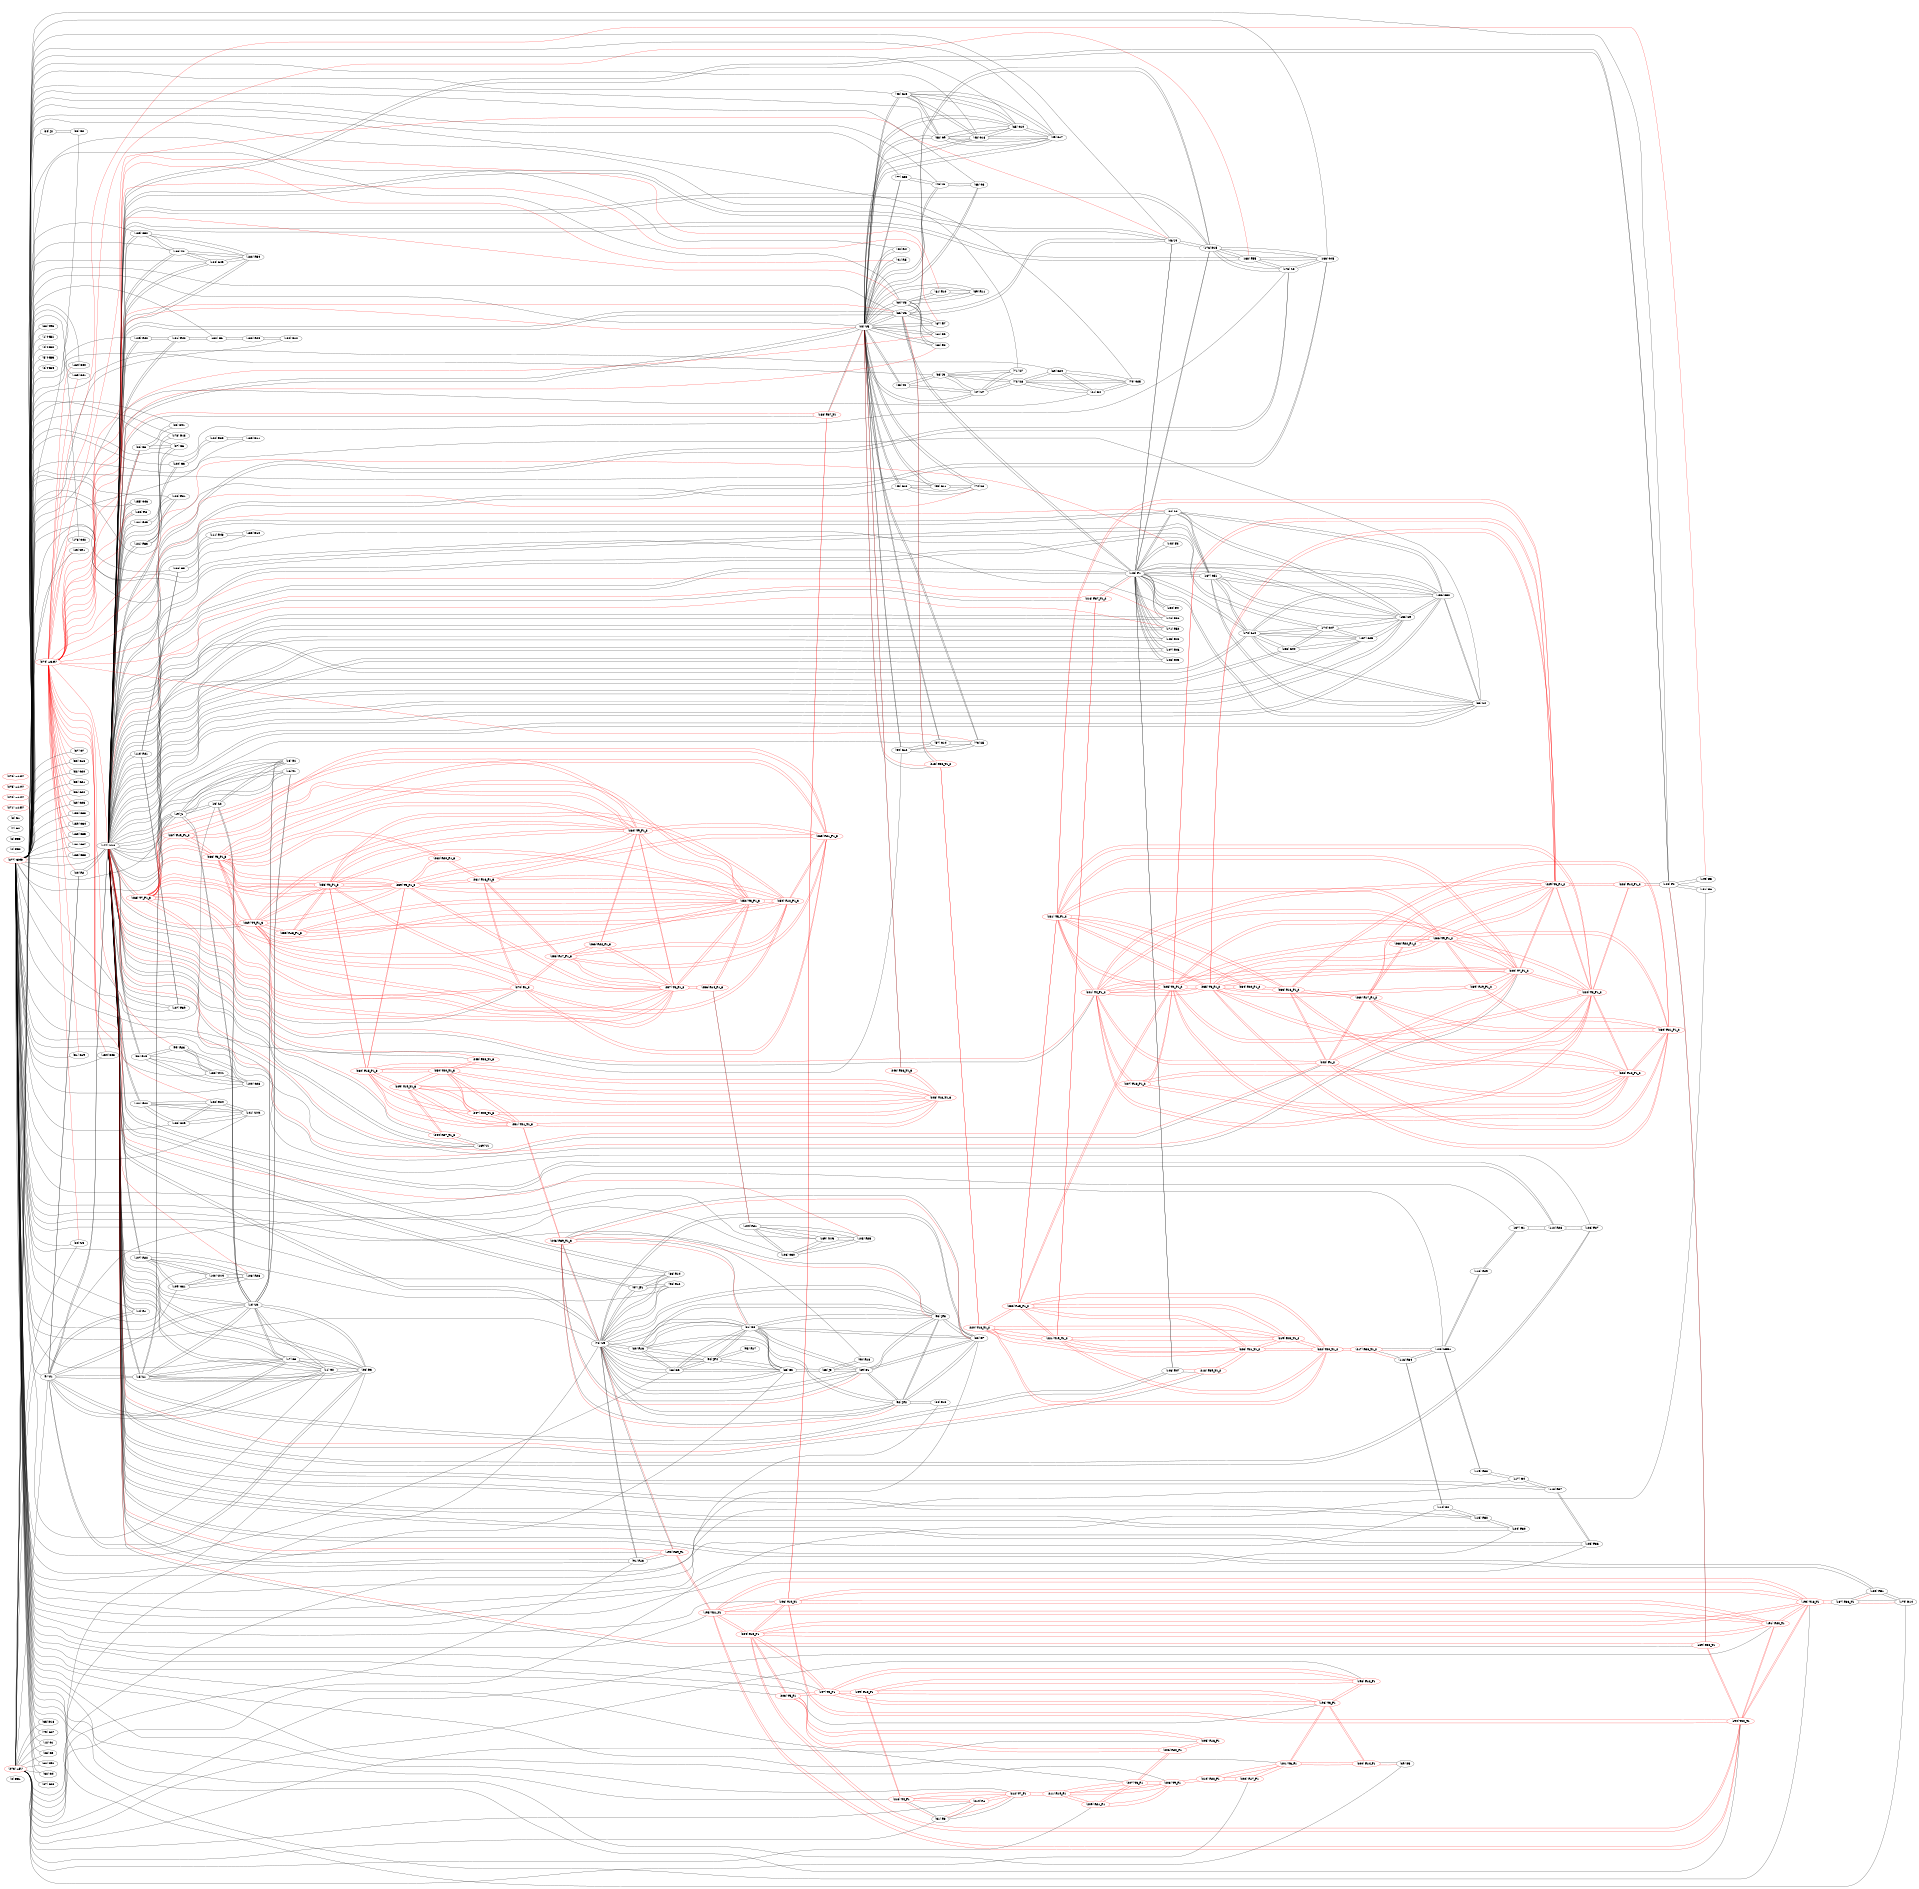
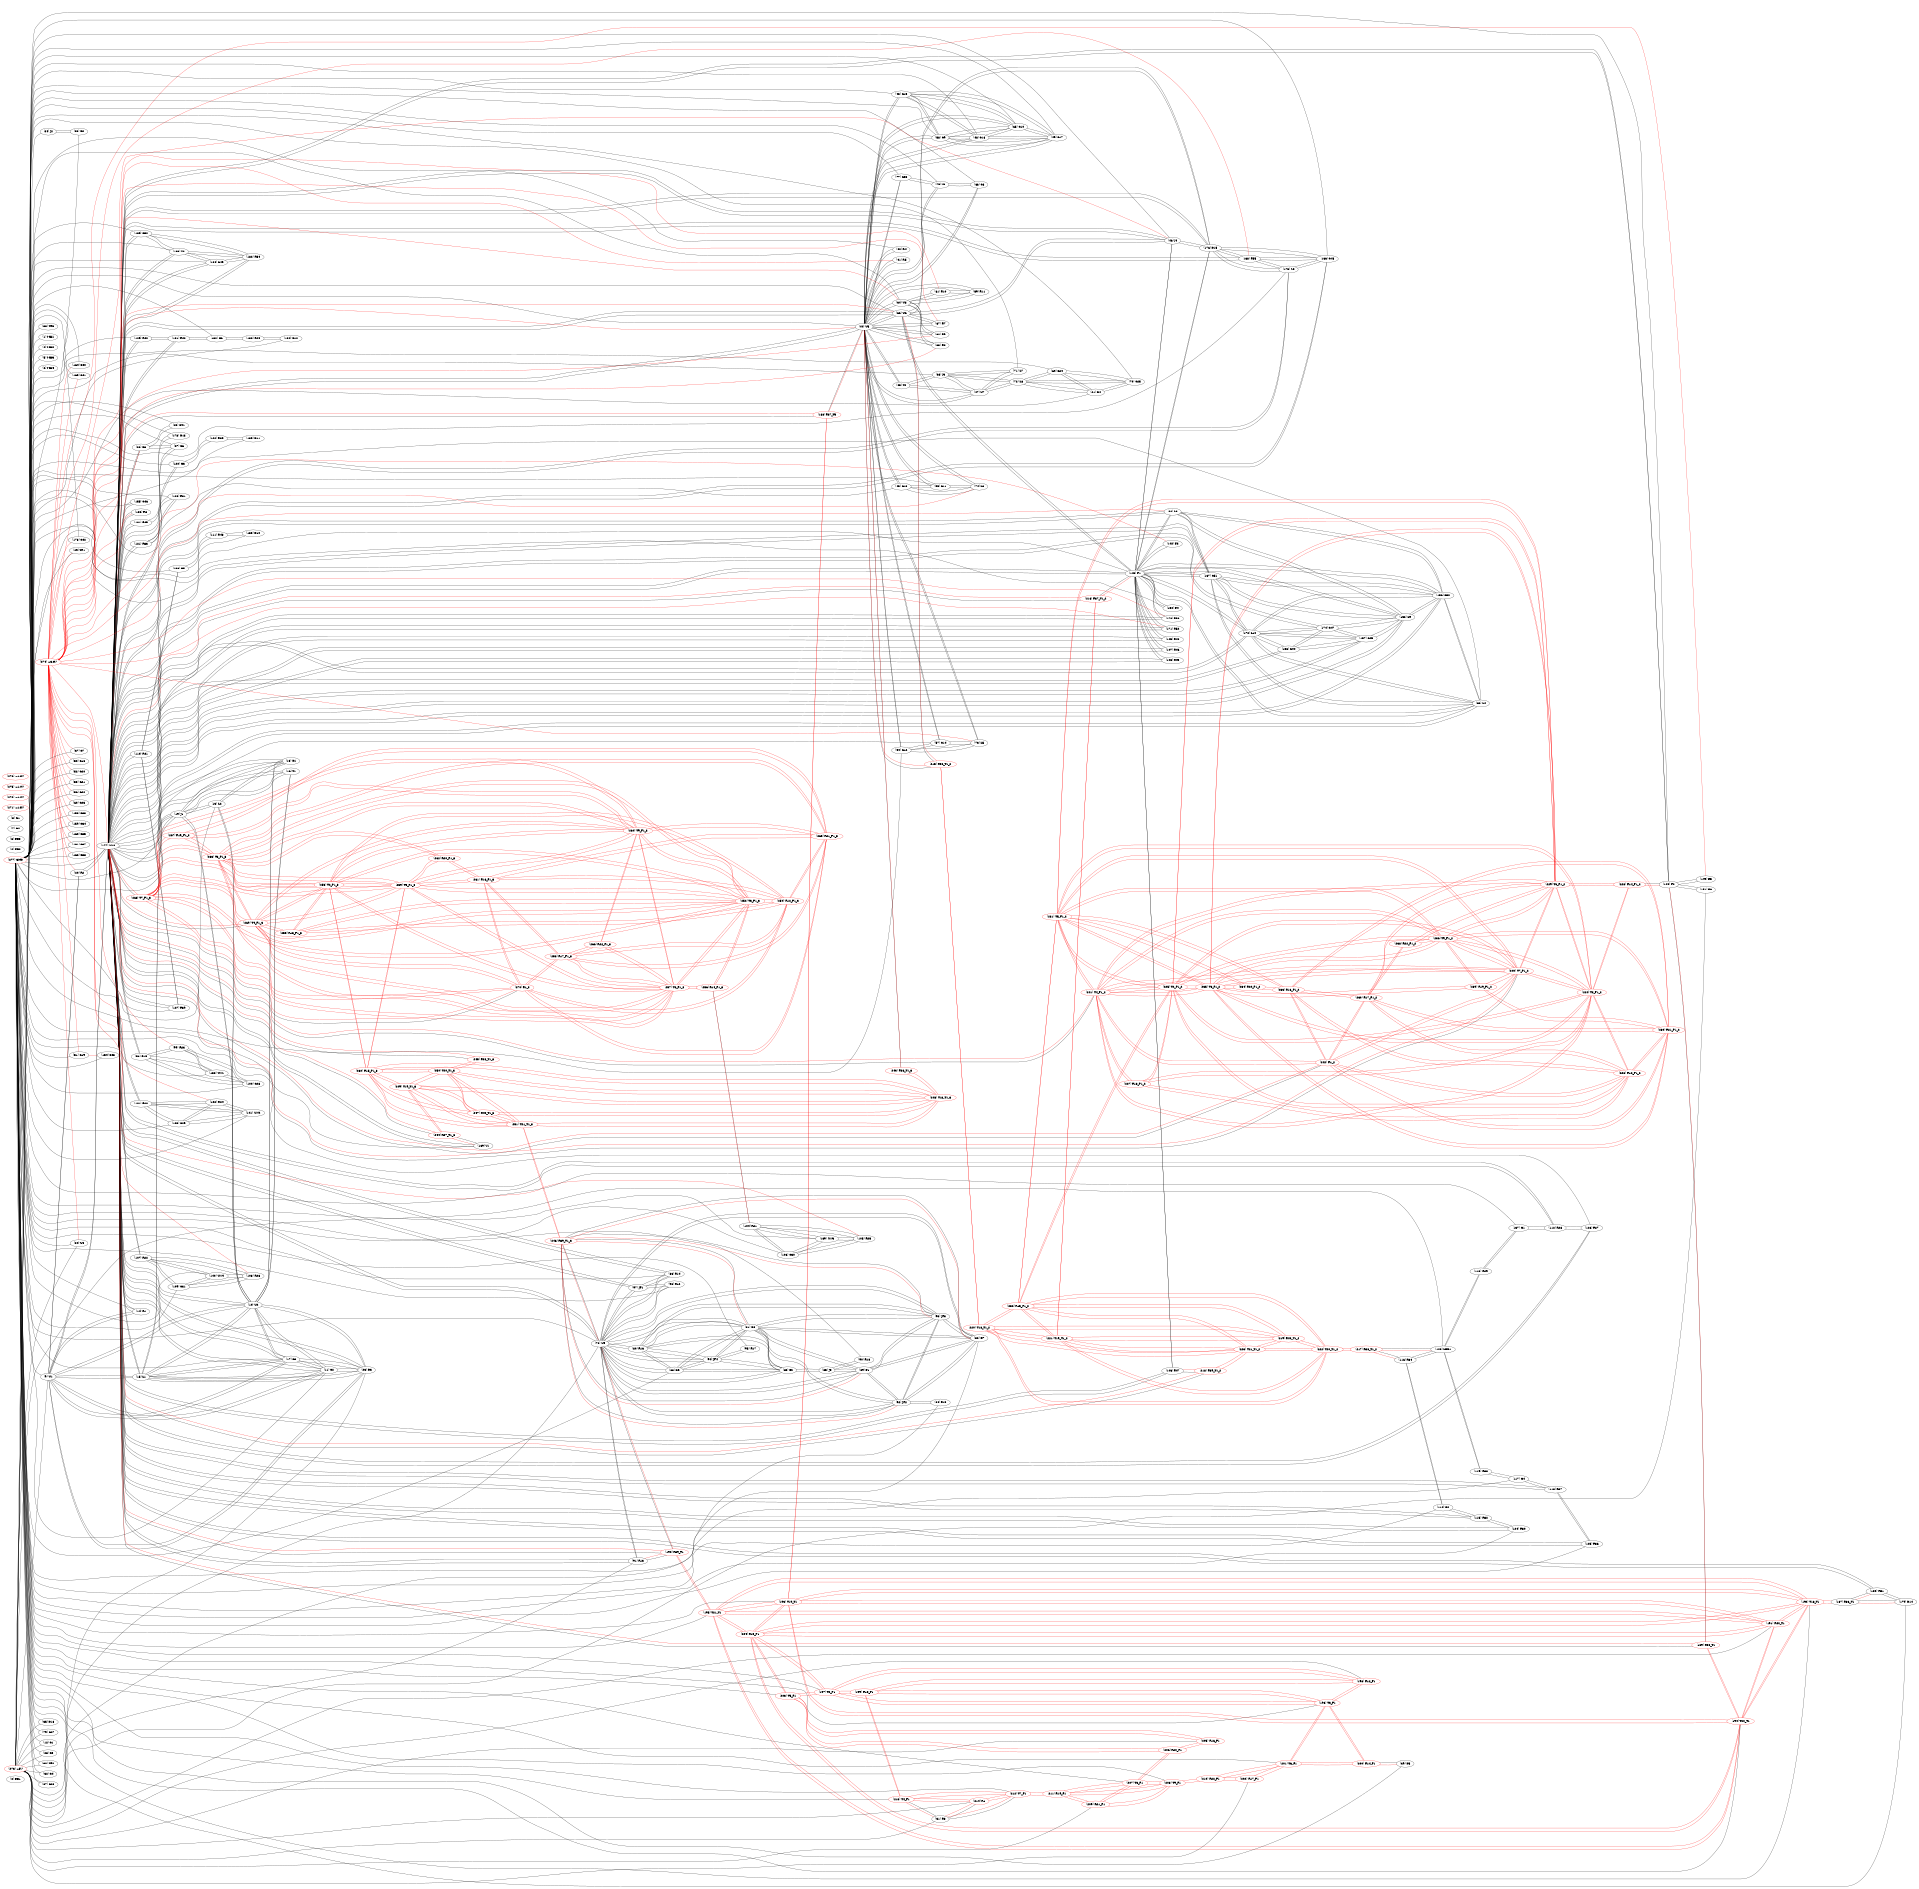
node "(188) R37_T1": label "(188) R37_T1" -> "(188) R37_T5"
edge "(274) +3.3V" -- "(154) C43": now "(51) C19" -- "(154) C43"
edge "(277) GND" -- "(88) F2": now "(277) GND" -- "(95) R17"
edge "(273) +5V" -- "(87) C26": added
